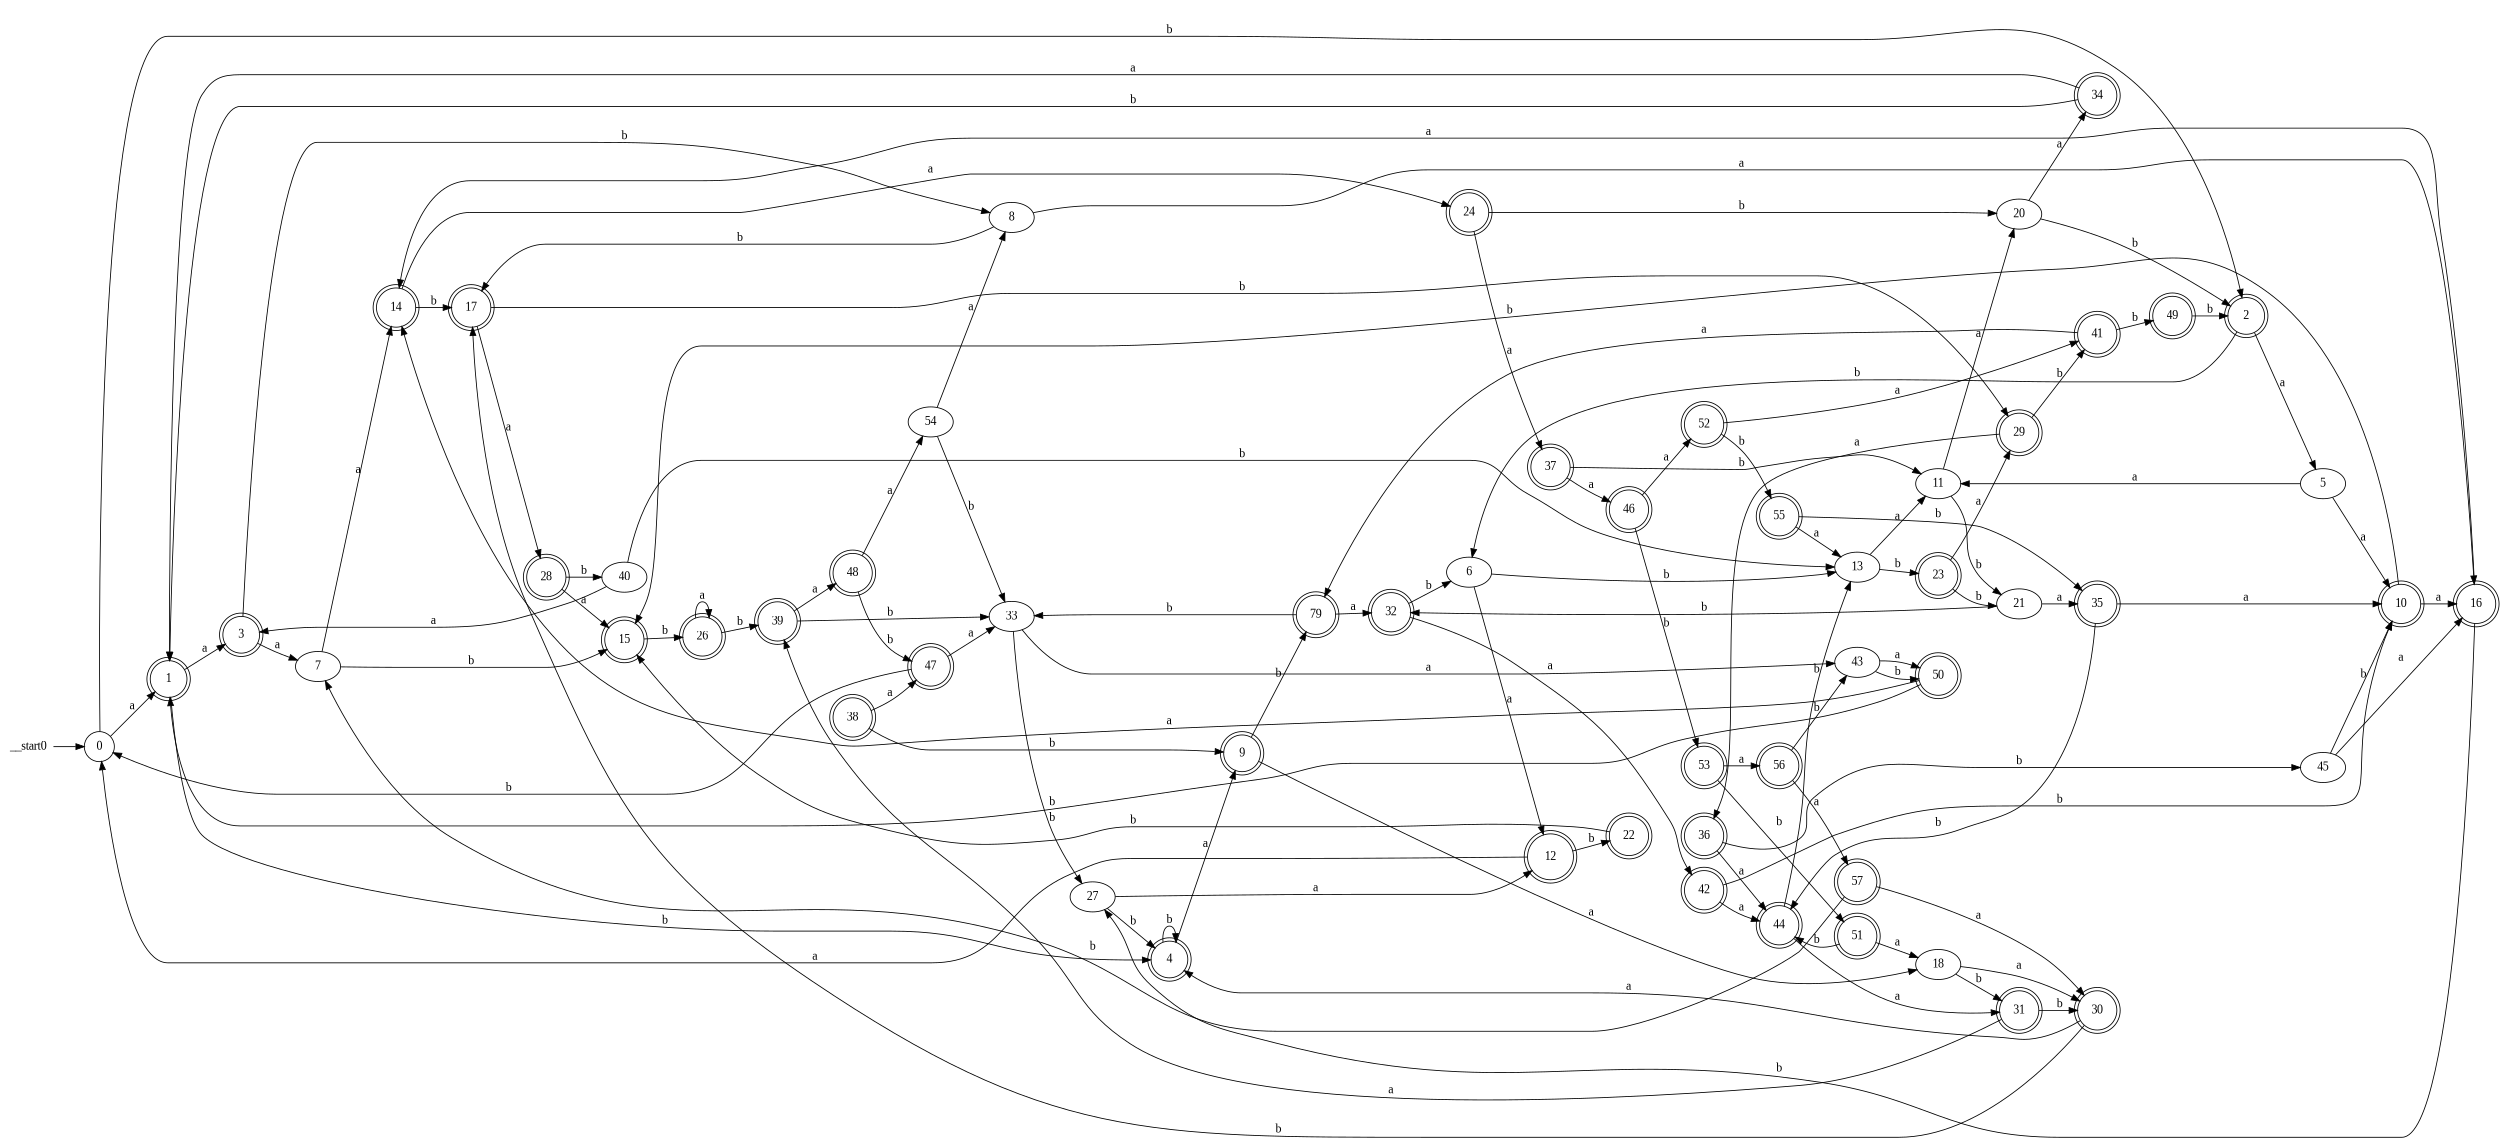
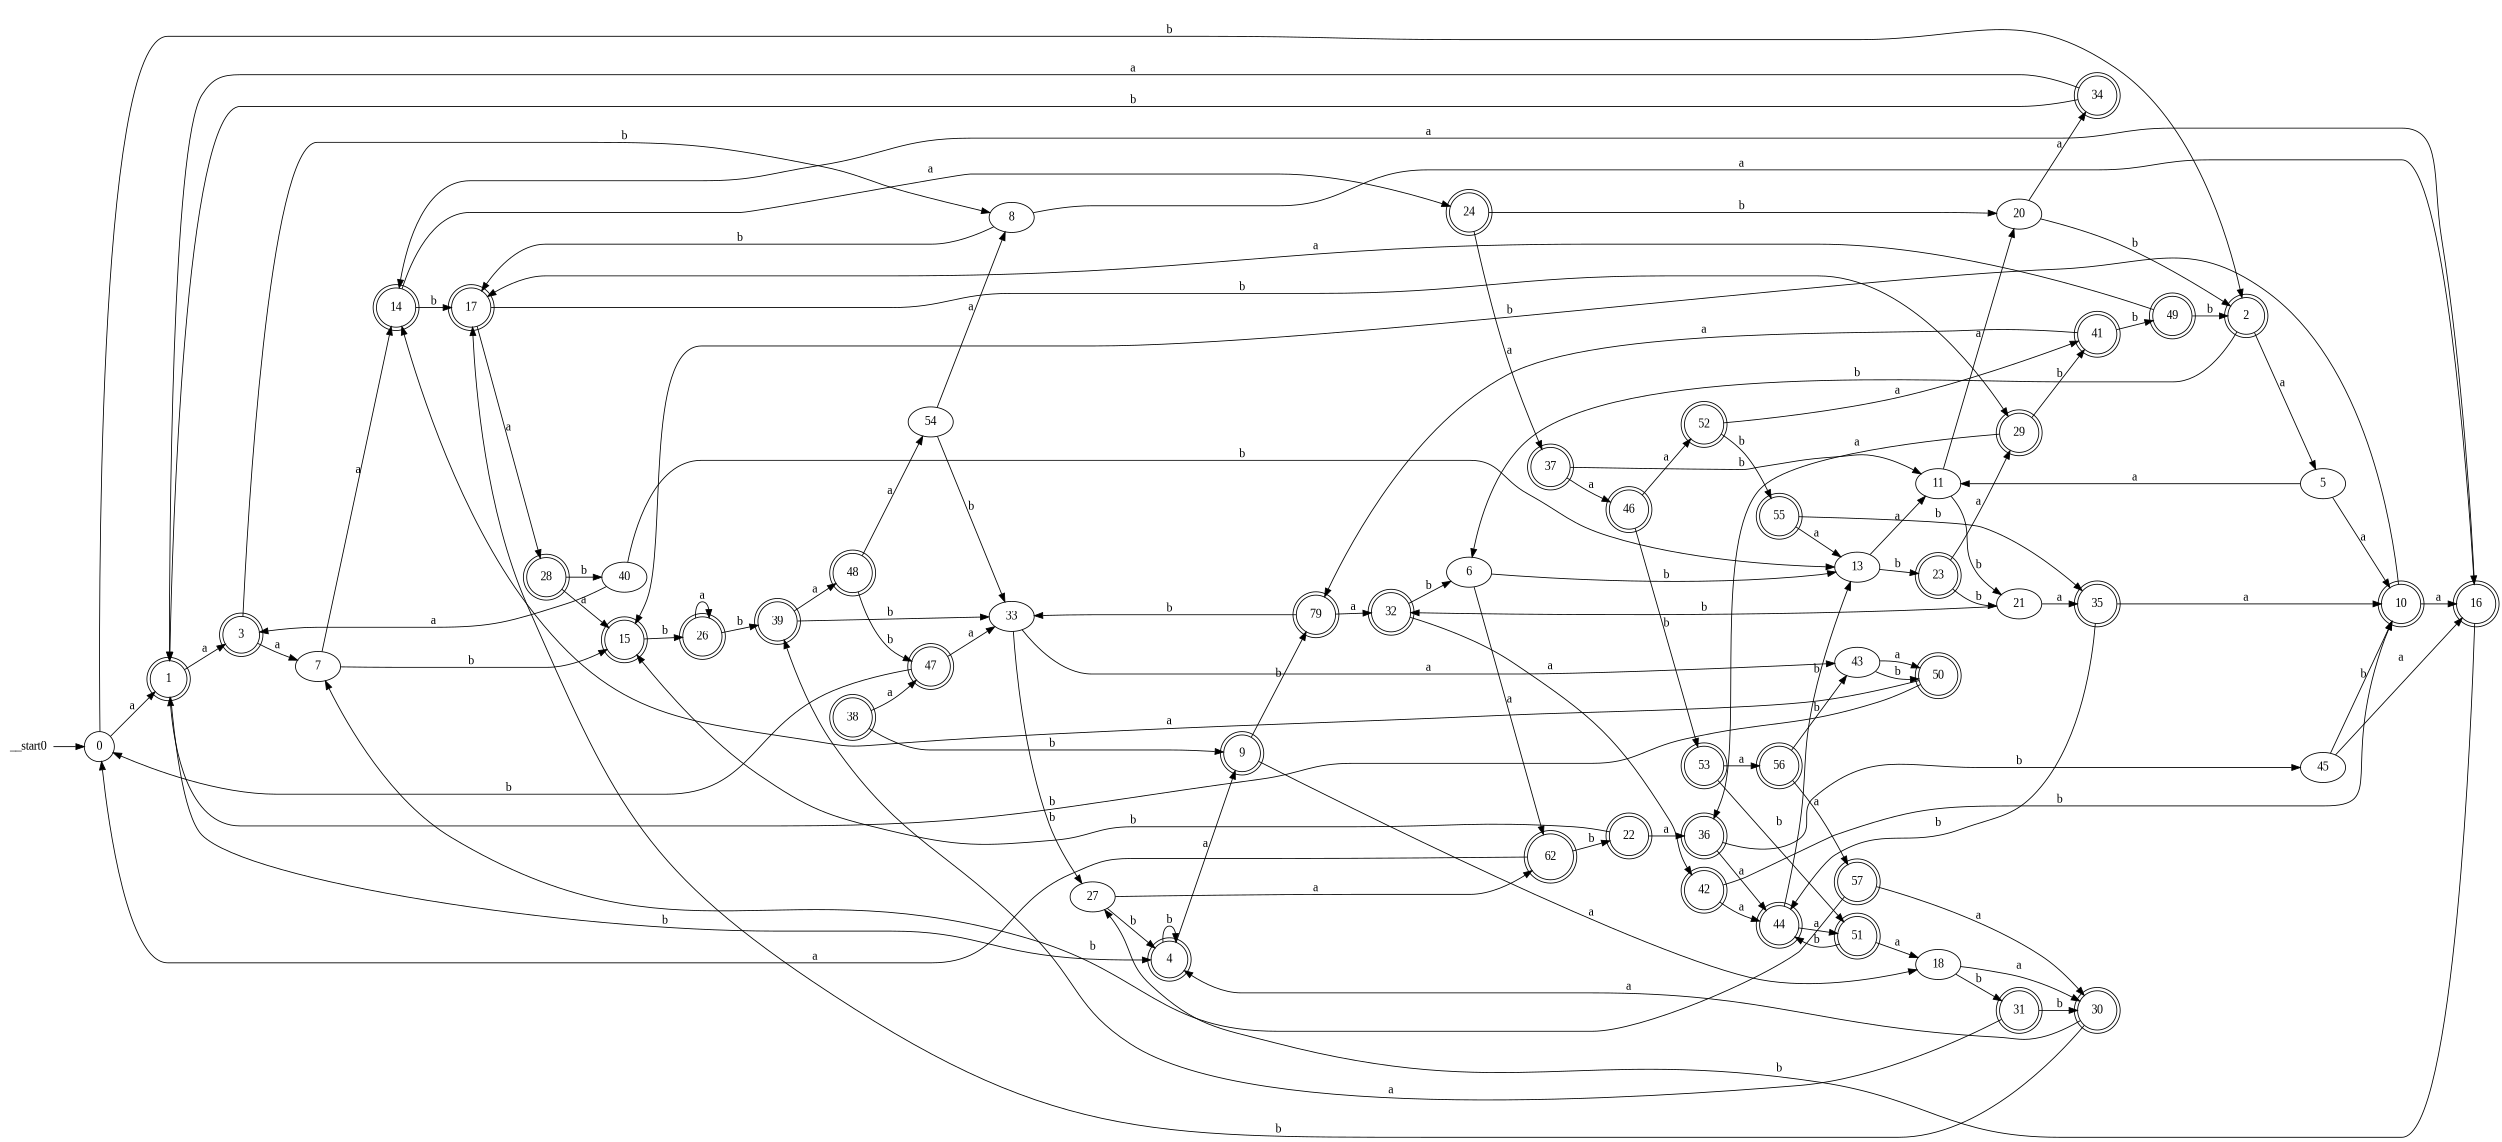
edge "49" -> "17": added, label "a"
edge "22" -> "36": added, label "a"
node "12": label "12" -> "62"
edge "44" -> "31": now "44" -> "51"
